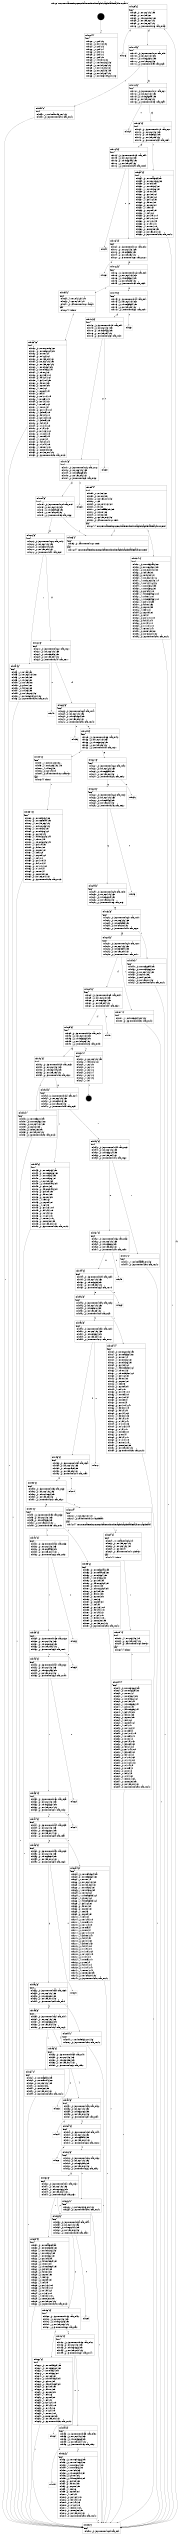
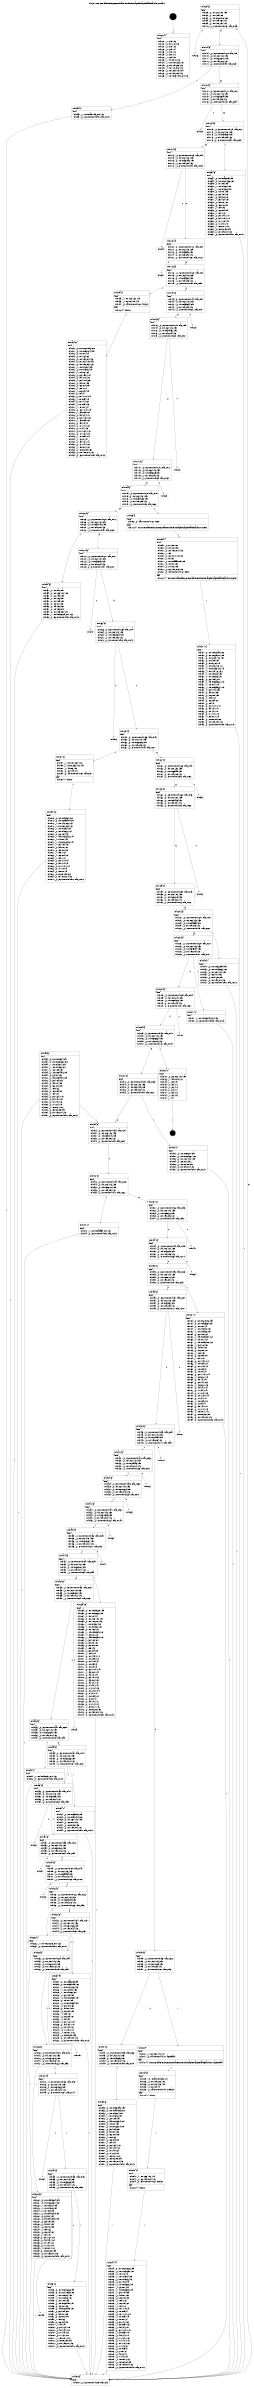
edge "0x401efb [44]" -> "0x401ef6 [5]": reversed
edge "0x40192f [25]" -> "0x401d9f [88]": reversed
edge "0x4019f7 [25]" -> "0x401a10 [25]": now "0x4019c5 [25]" -> "0x401a10 [25]"
